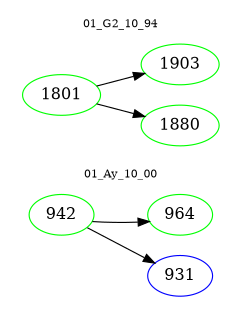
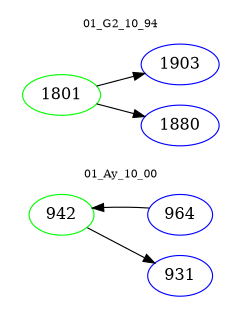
node "1903": color green -> blue
node "1880": color green -> blue
node "964": color green -> blue
edge "942" -> "964": reversed
